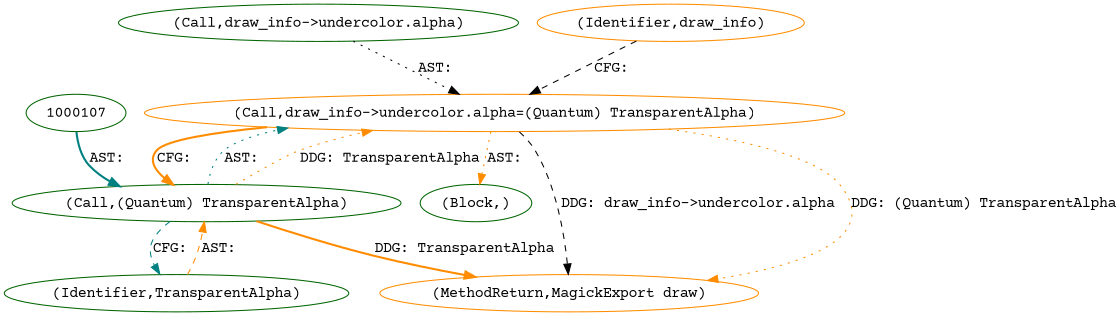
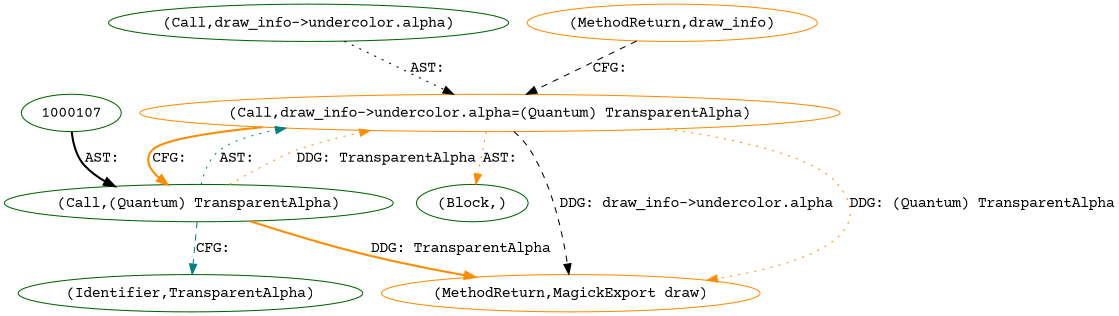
node "(Identifier,draw_info)": label "(Identifier,draw_info)" -> "(MethodReturn,draw_info)"
edge "1000107" -> "(Call,(Quantum) TransparentAlpha)": color teal -> black
edge "(Identifier,TransparentAlpha)" -> "(Call,(Quantum) TransparentAlpha)": removed, label "AST:"
